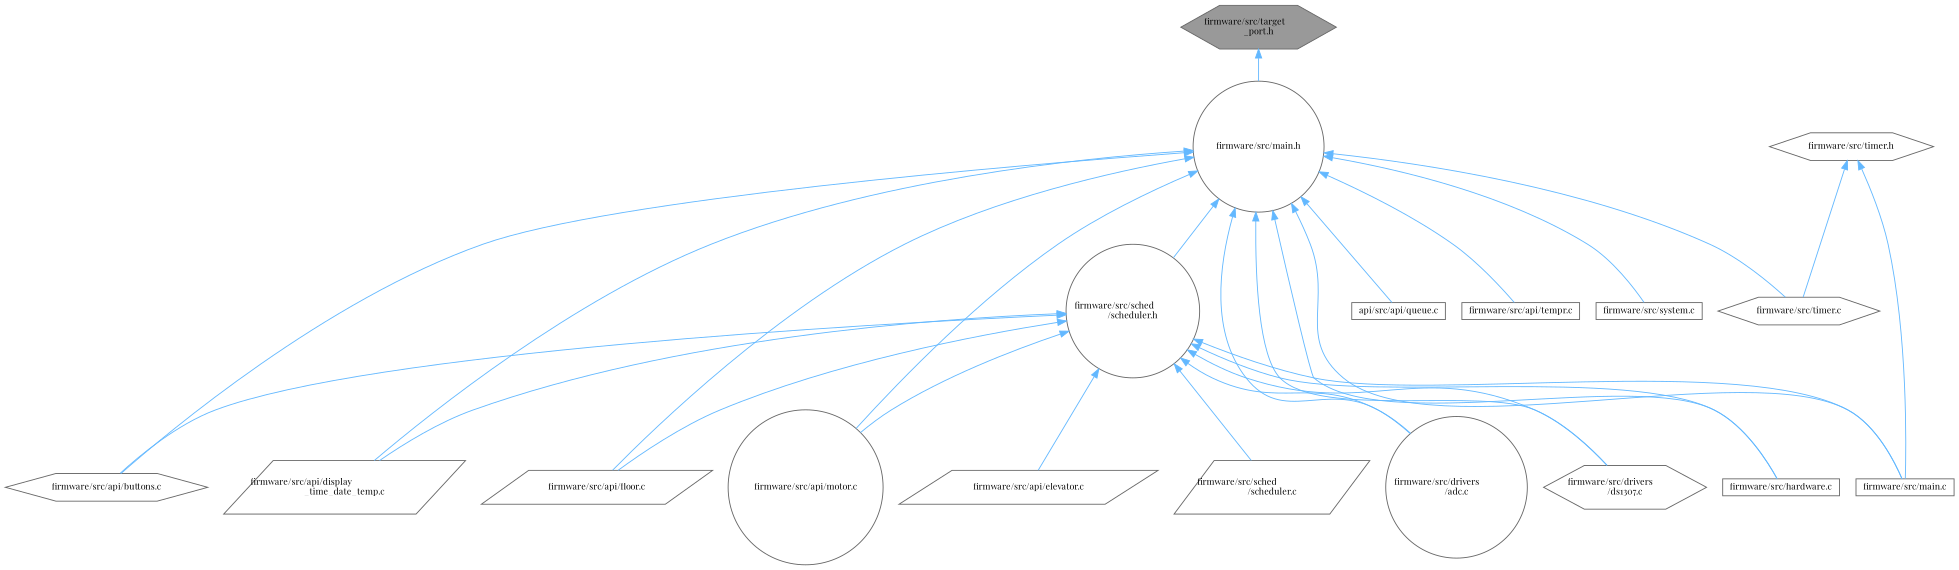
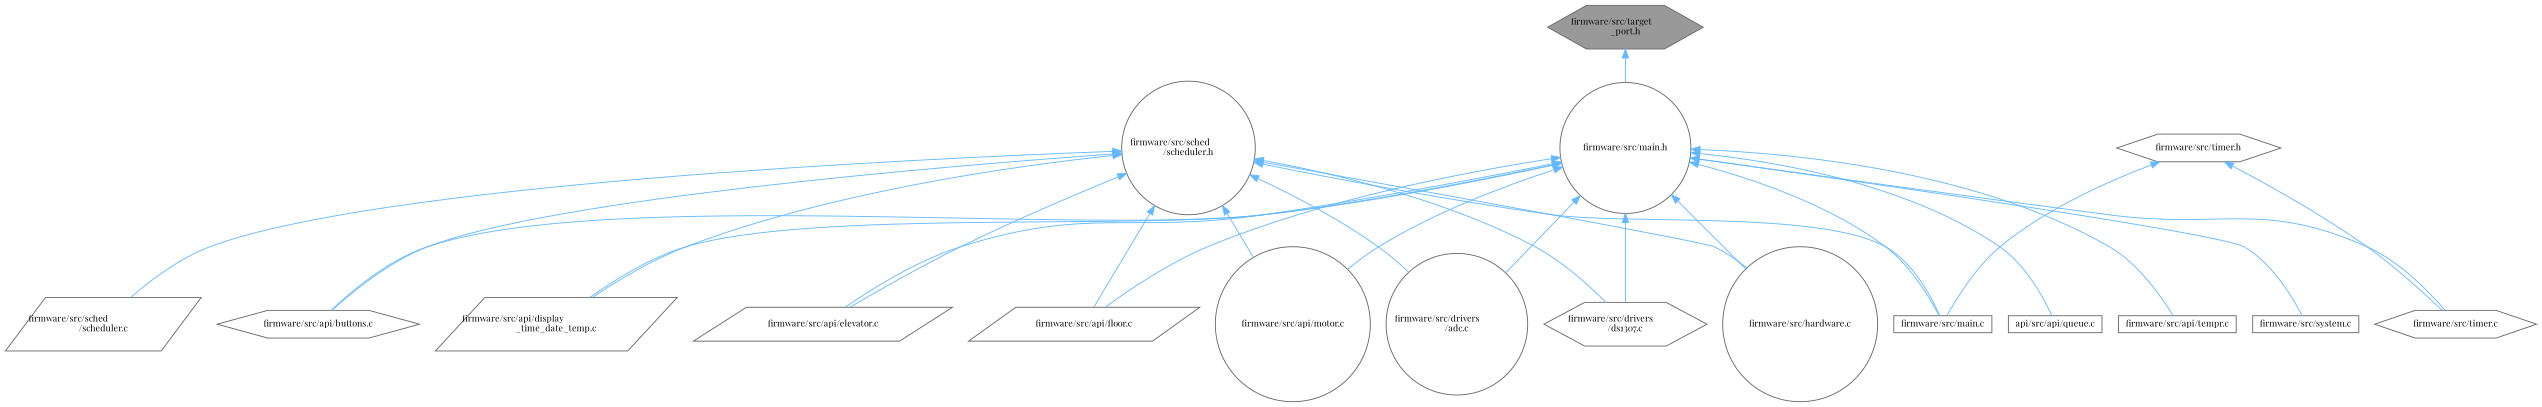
edge "firmware/src/sched /scheduler.h" -> "firmware/src/main.h": now "firmware/src/api/elevator.c" -> "firmware/src/main.h"
node "firmware/src/hardware.c": shape box -> circle
